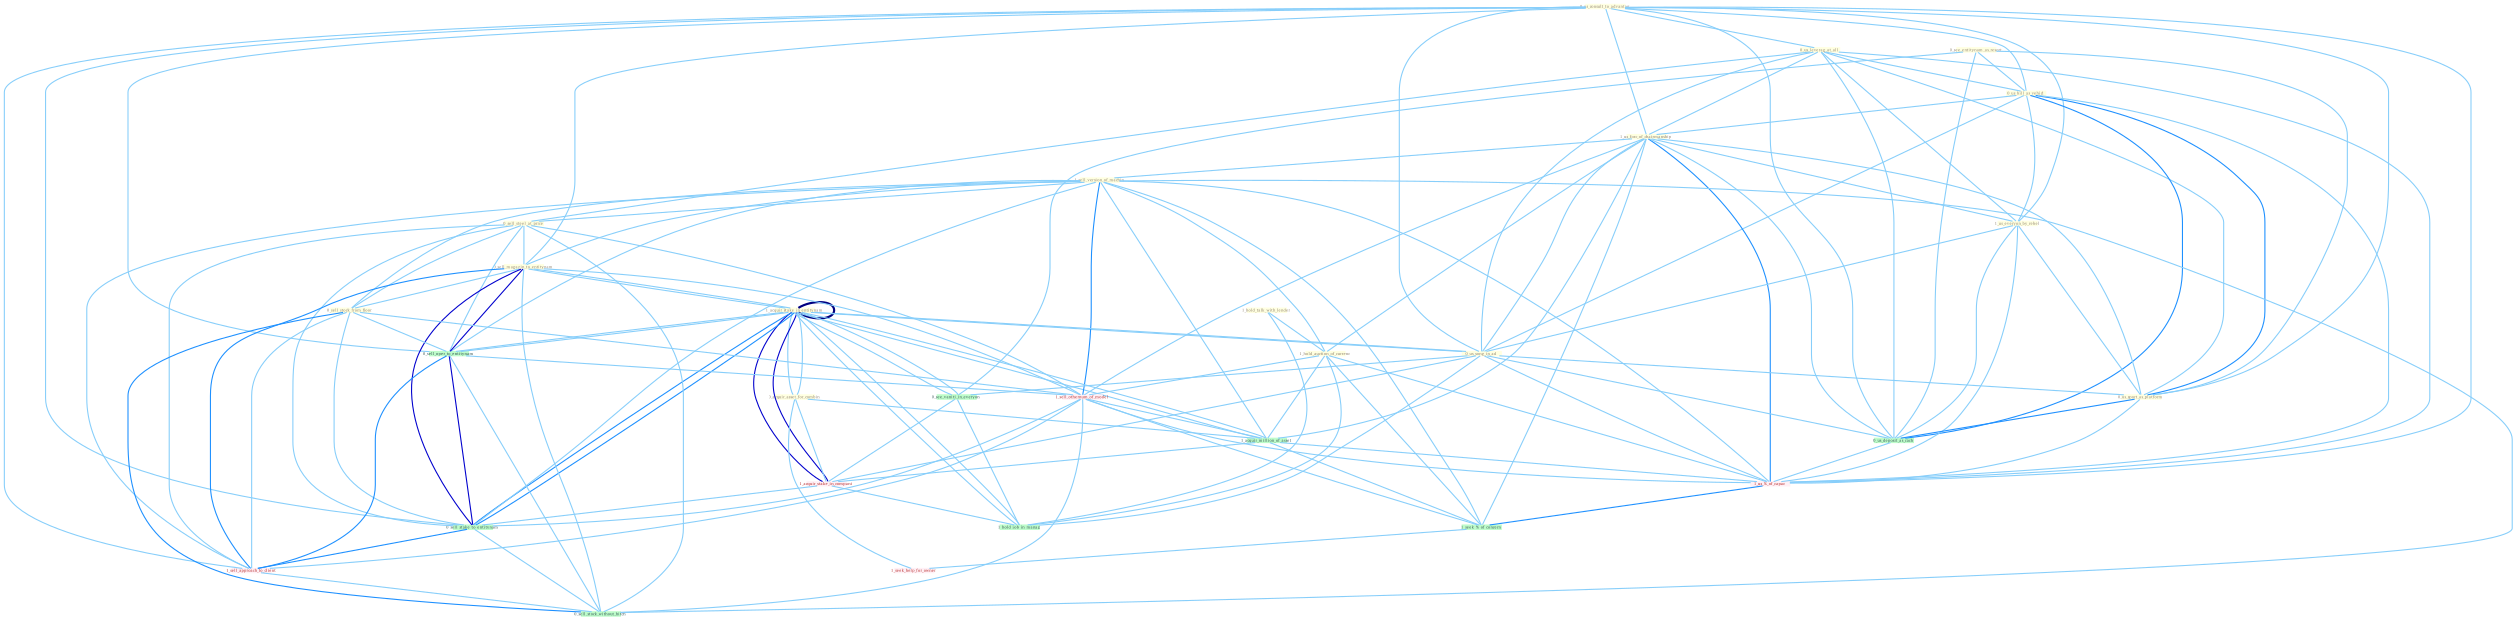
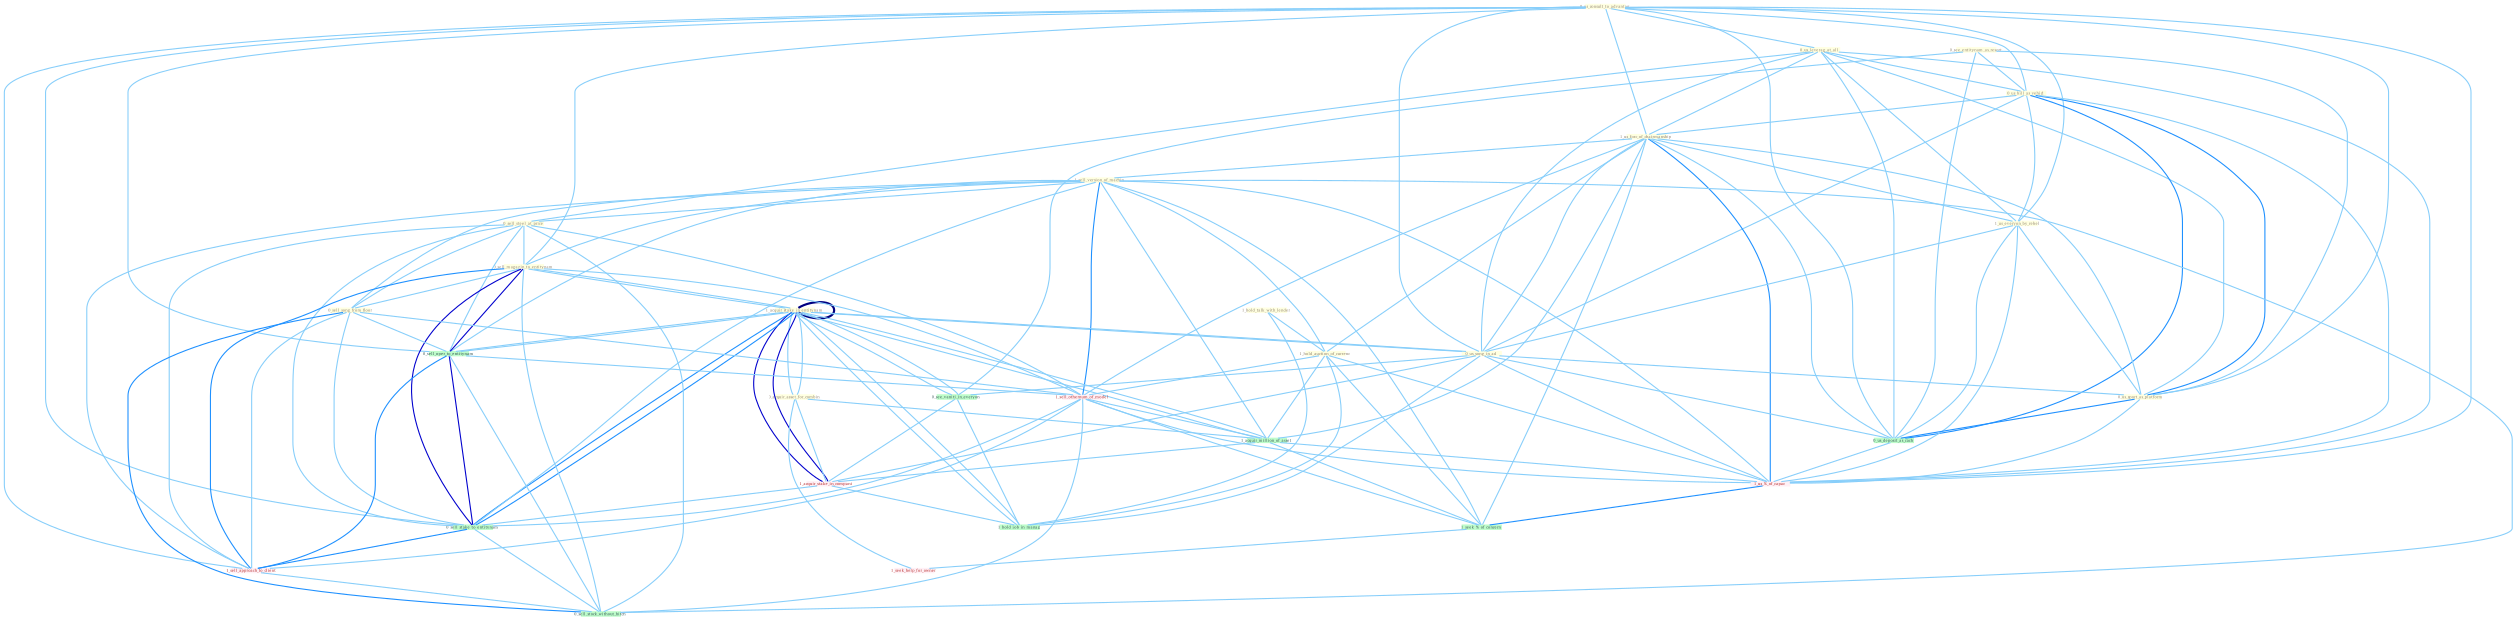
node "0_sell_stock_from_floor": label "0_sell_stock_from_floor" -> "0_sell_song_from_floor"
